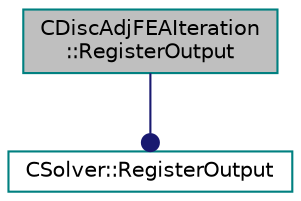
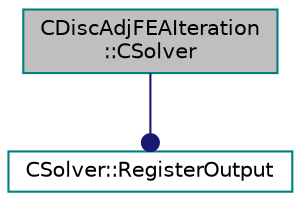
node "CDiscAdjFEAIteration ::RegisterOutput": label "CDiscAdjFEAIteration ::RegisterOutput" -> "CDiscAdjFEAIteration ::CSolver"
